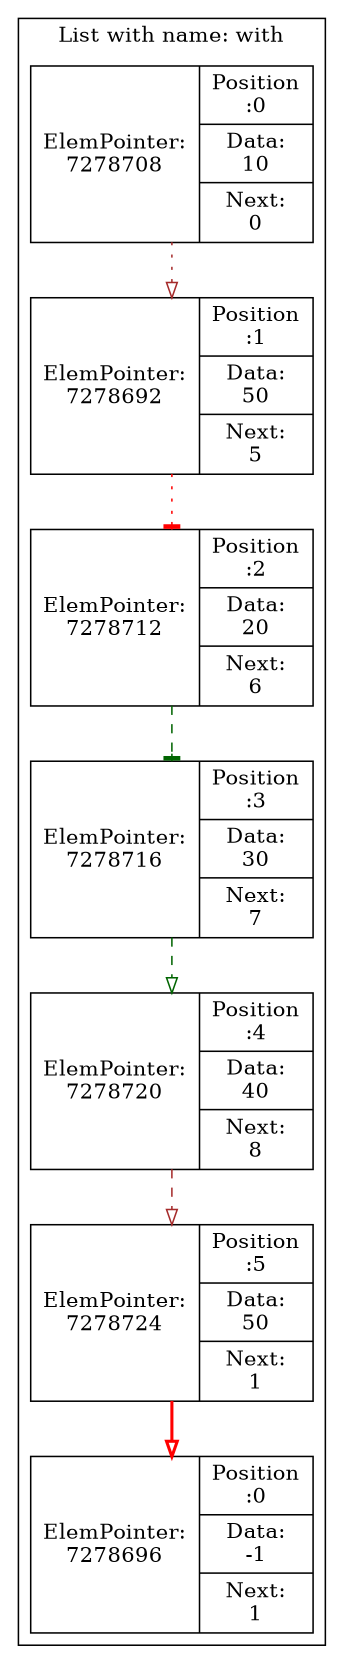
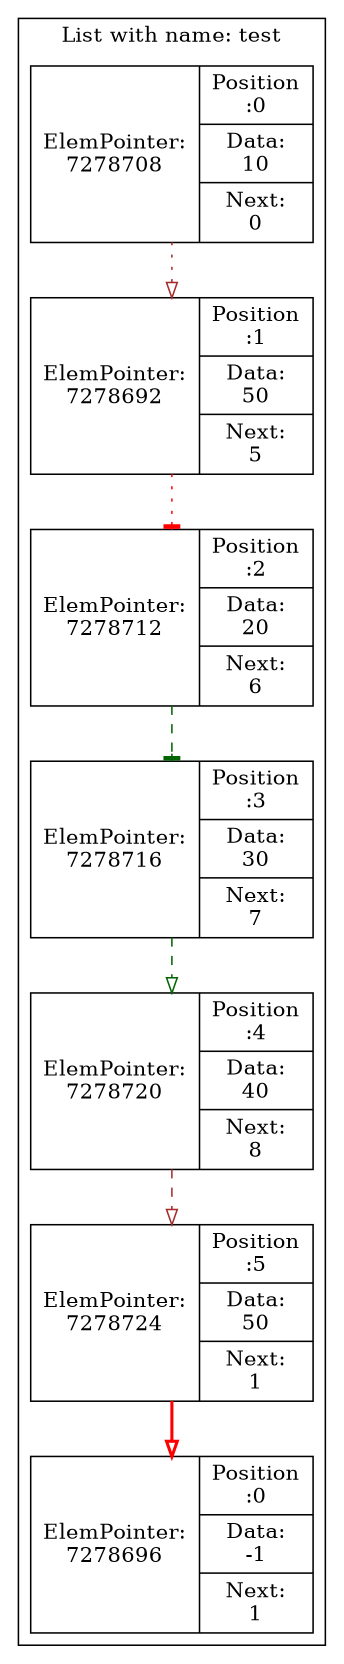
cluster "List with name: with": label "List with name: with" -> "List with name: test"
